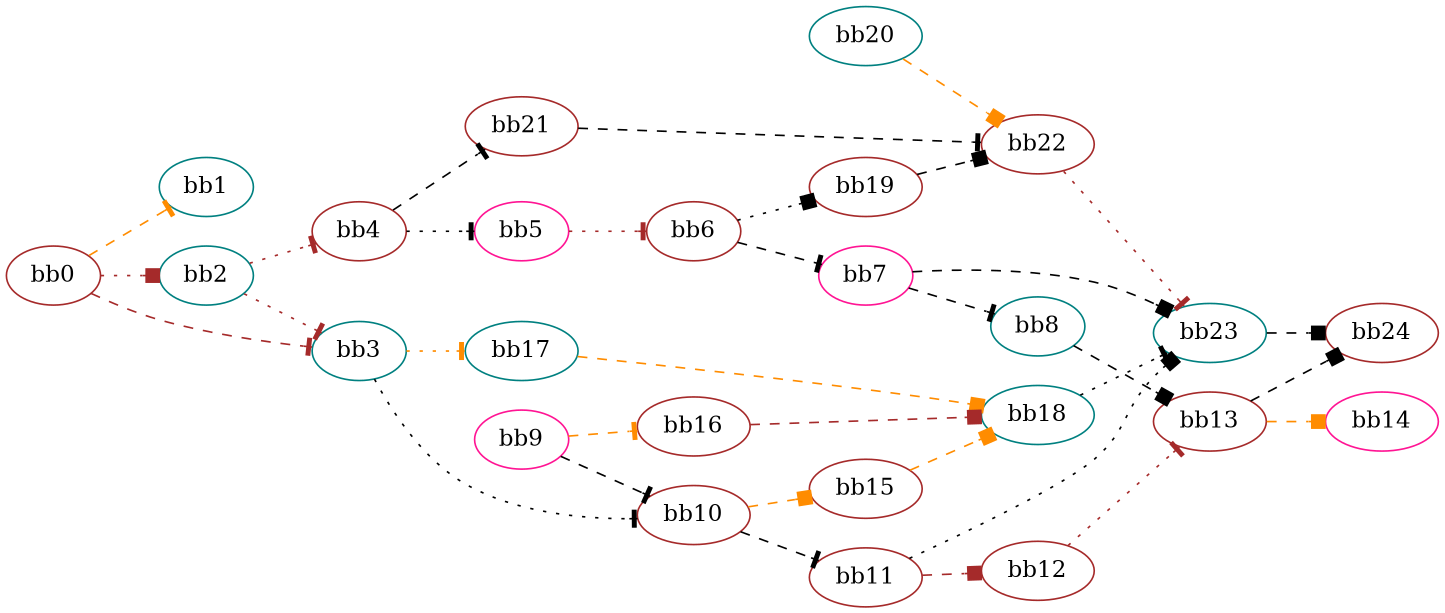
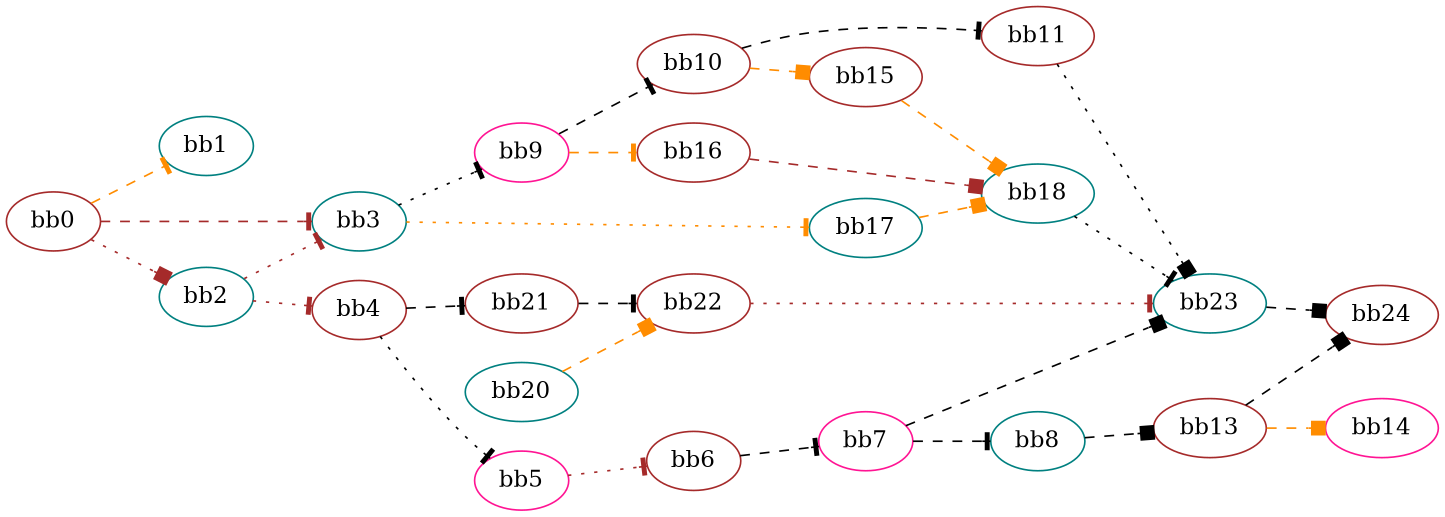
node "bb19": removed
edge "bb3" -> "bb10": now "bb3" -> "bb9"
node "bb12": removed
